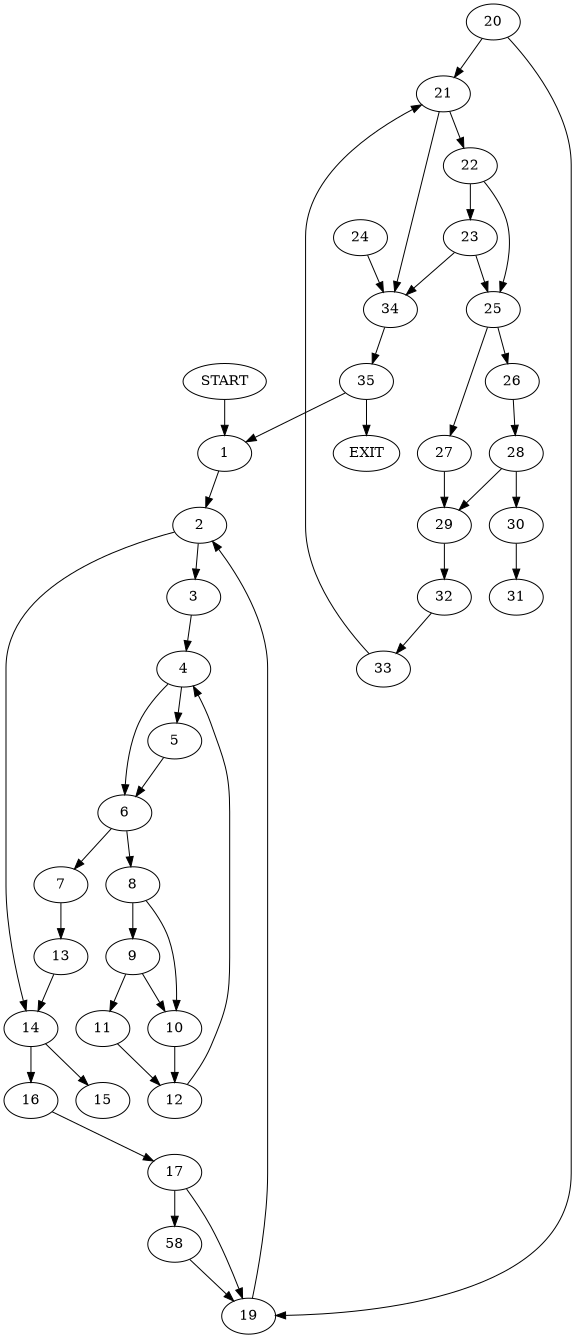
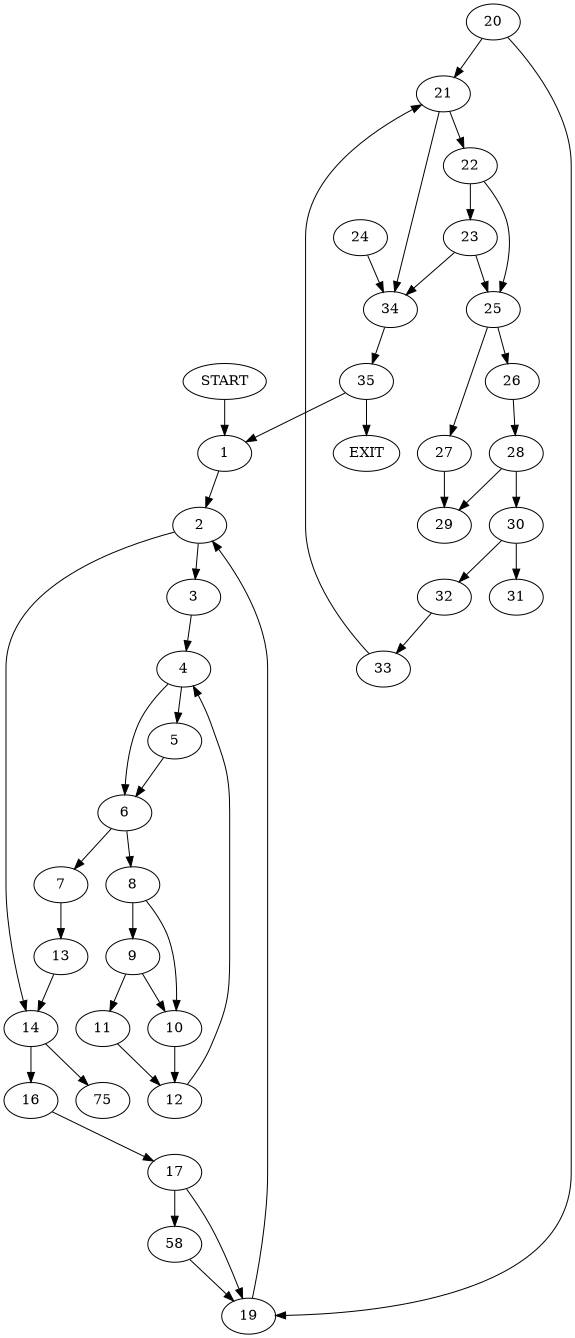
edge "29" -> "32": now "30" -> "32"
node "15": label "15" -> "75"
